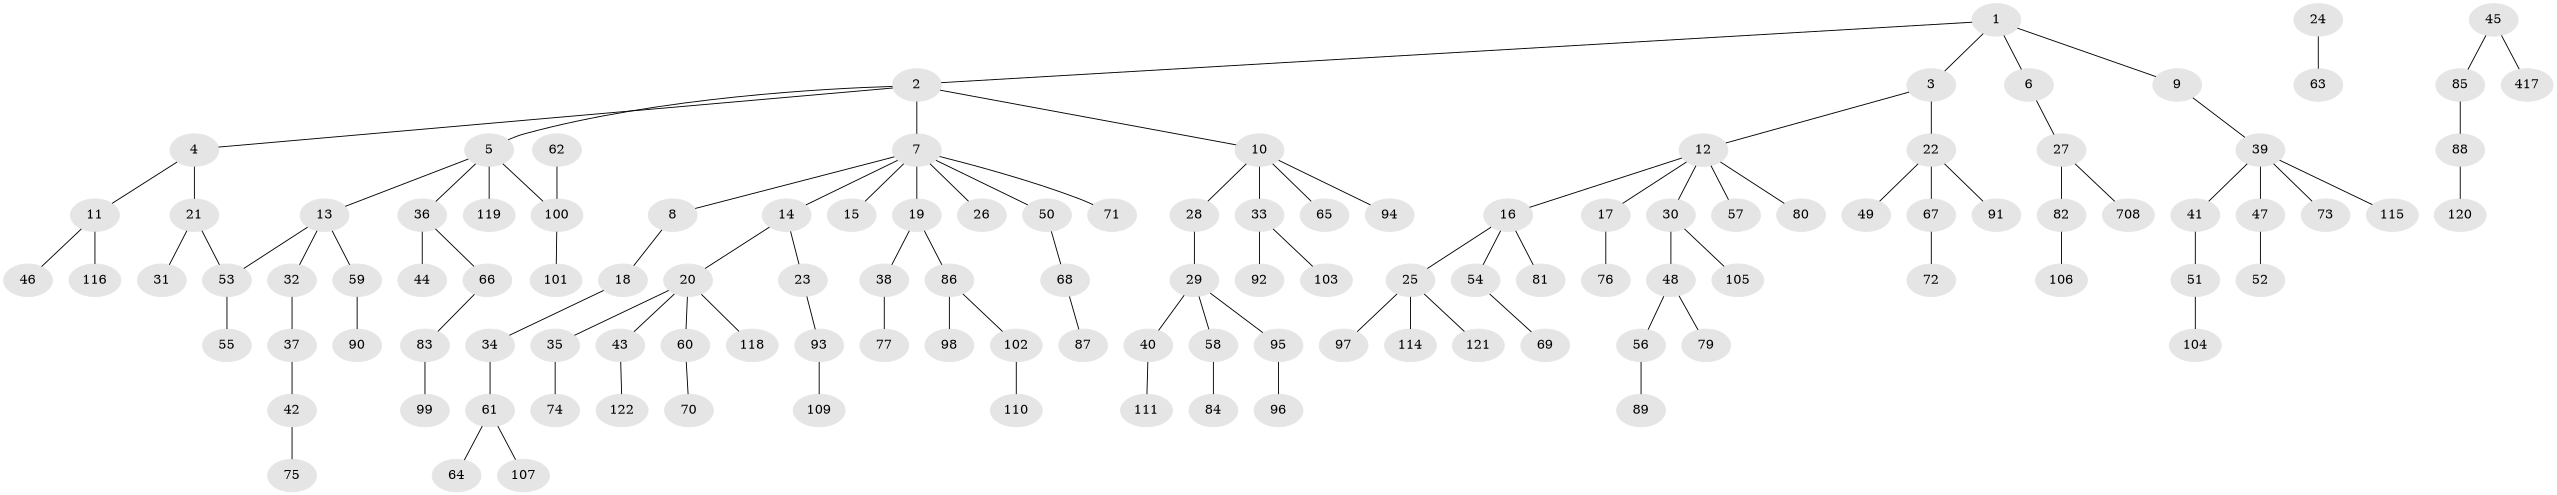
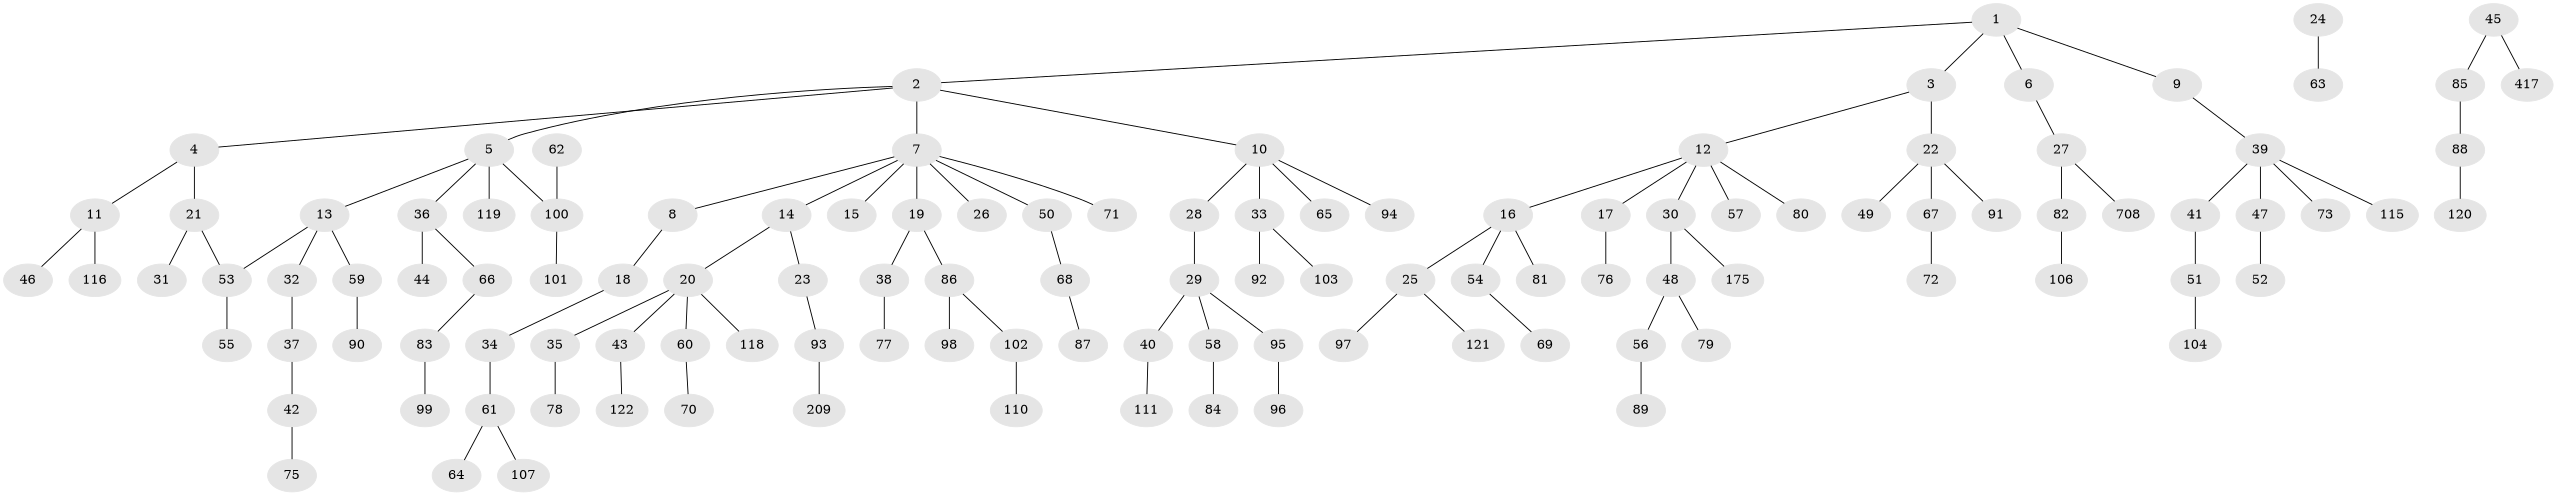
node "105": label "105" -> "175"
node "114": removed
node "74": label "74" -> "78"
node "109": label "109" -> "209"
